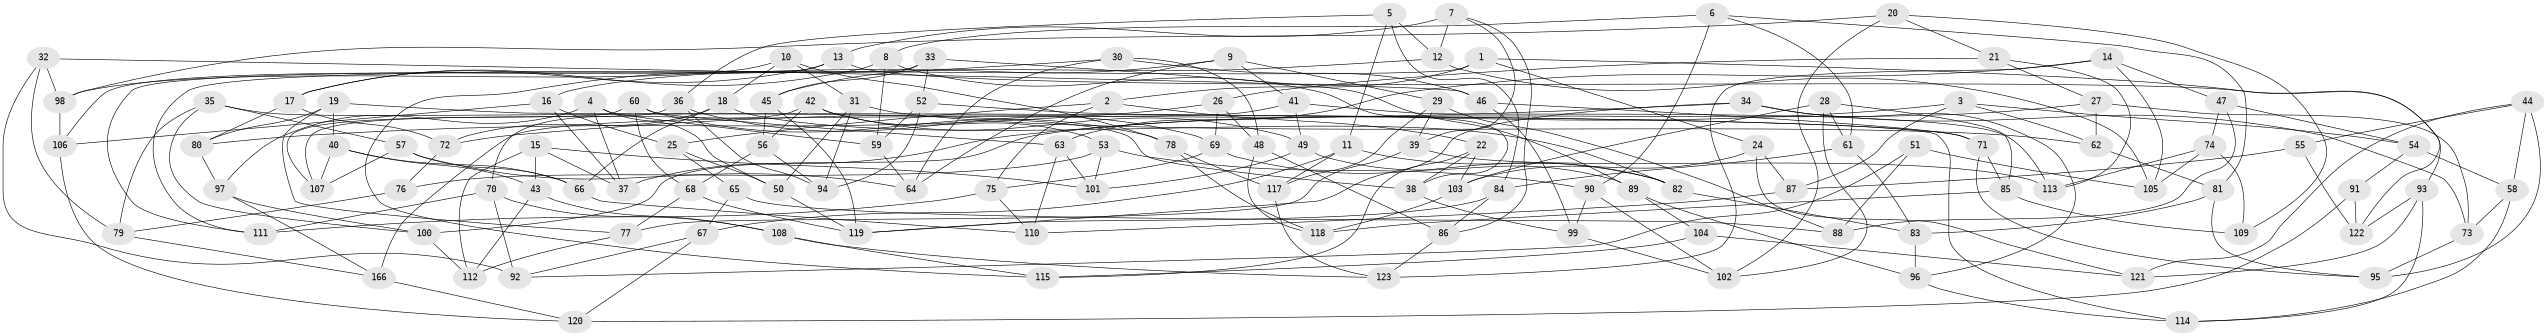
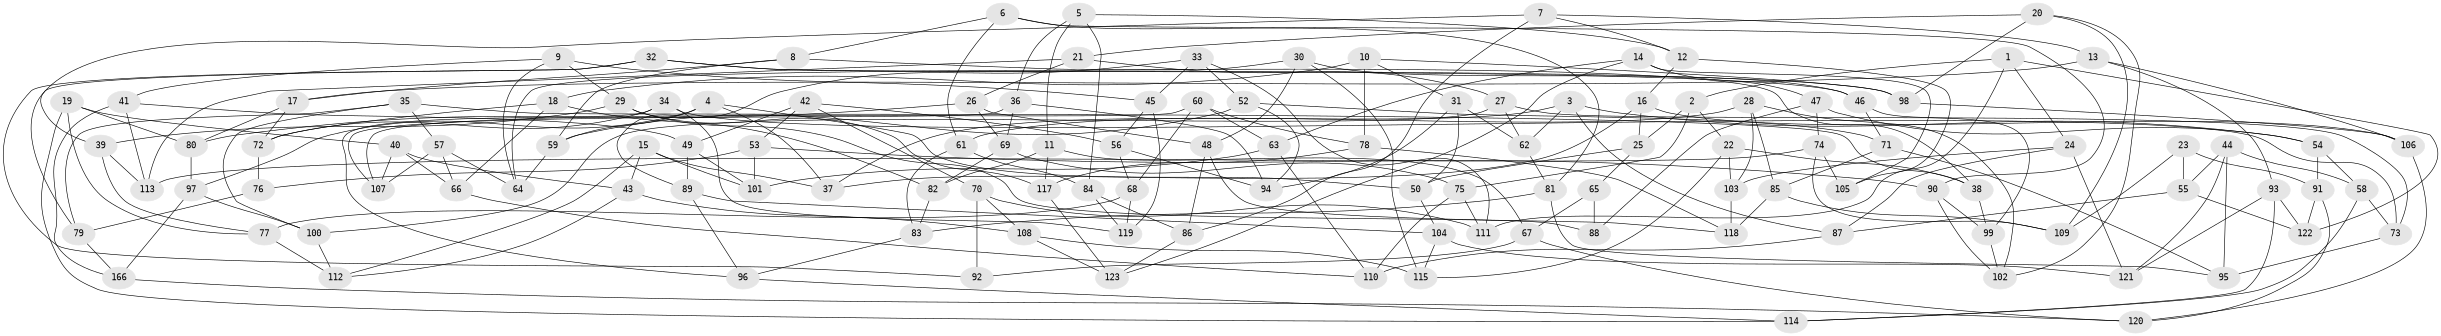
node "51": removed
node "23": added
edge "50" -- "119": now "50" -- "104"
